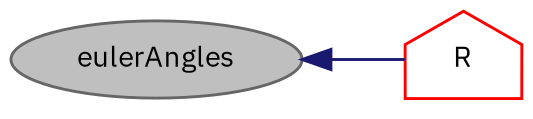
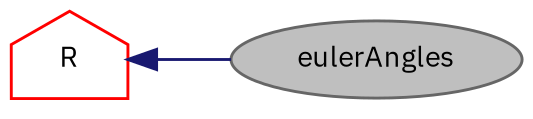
edge "R" -> "eulerAngles": reversed
